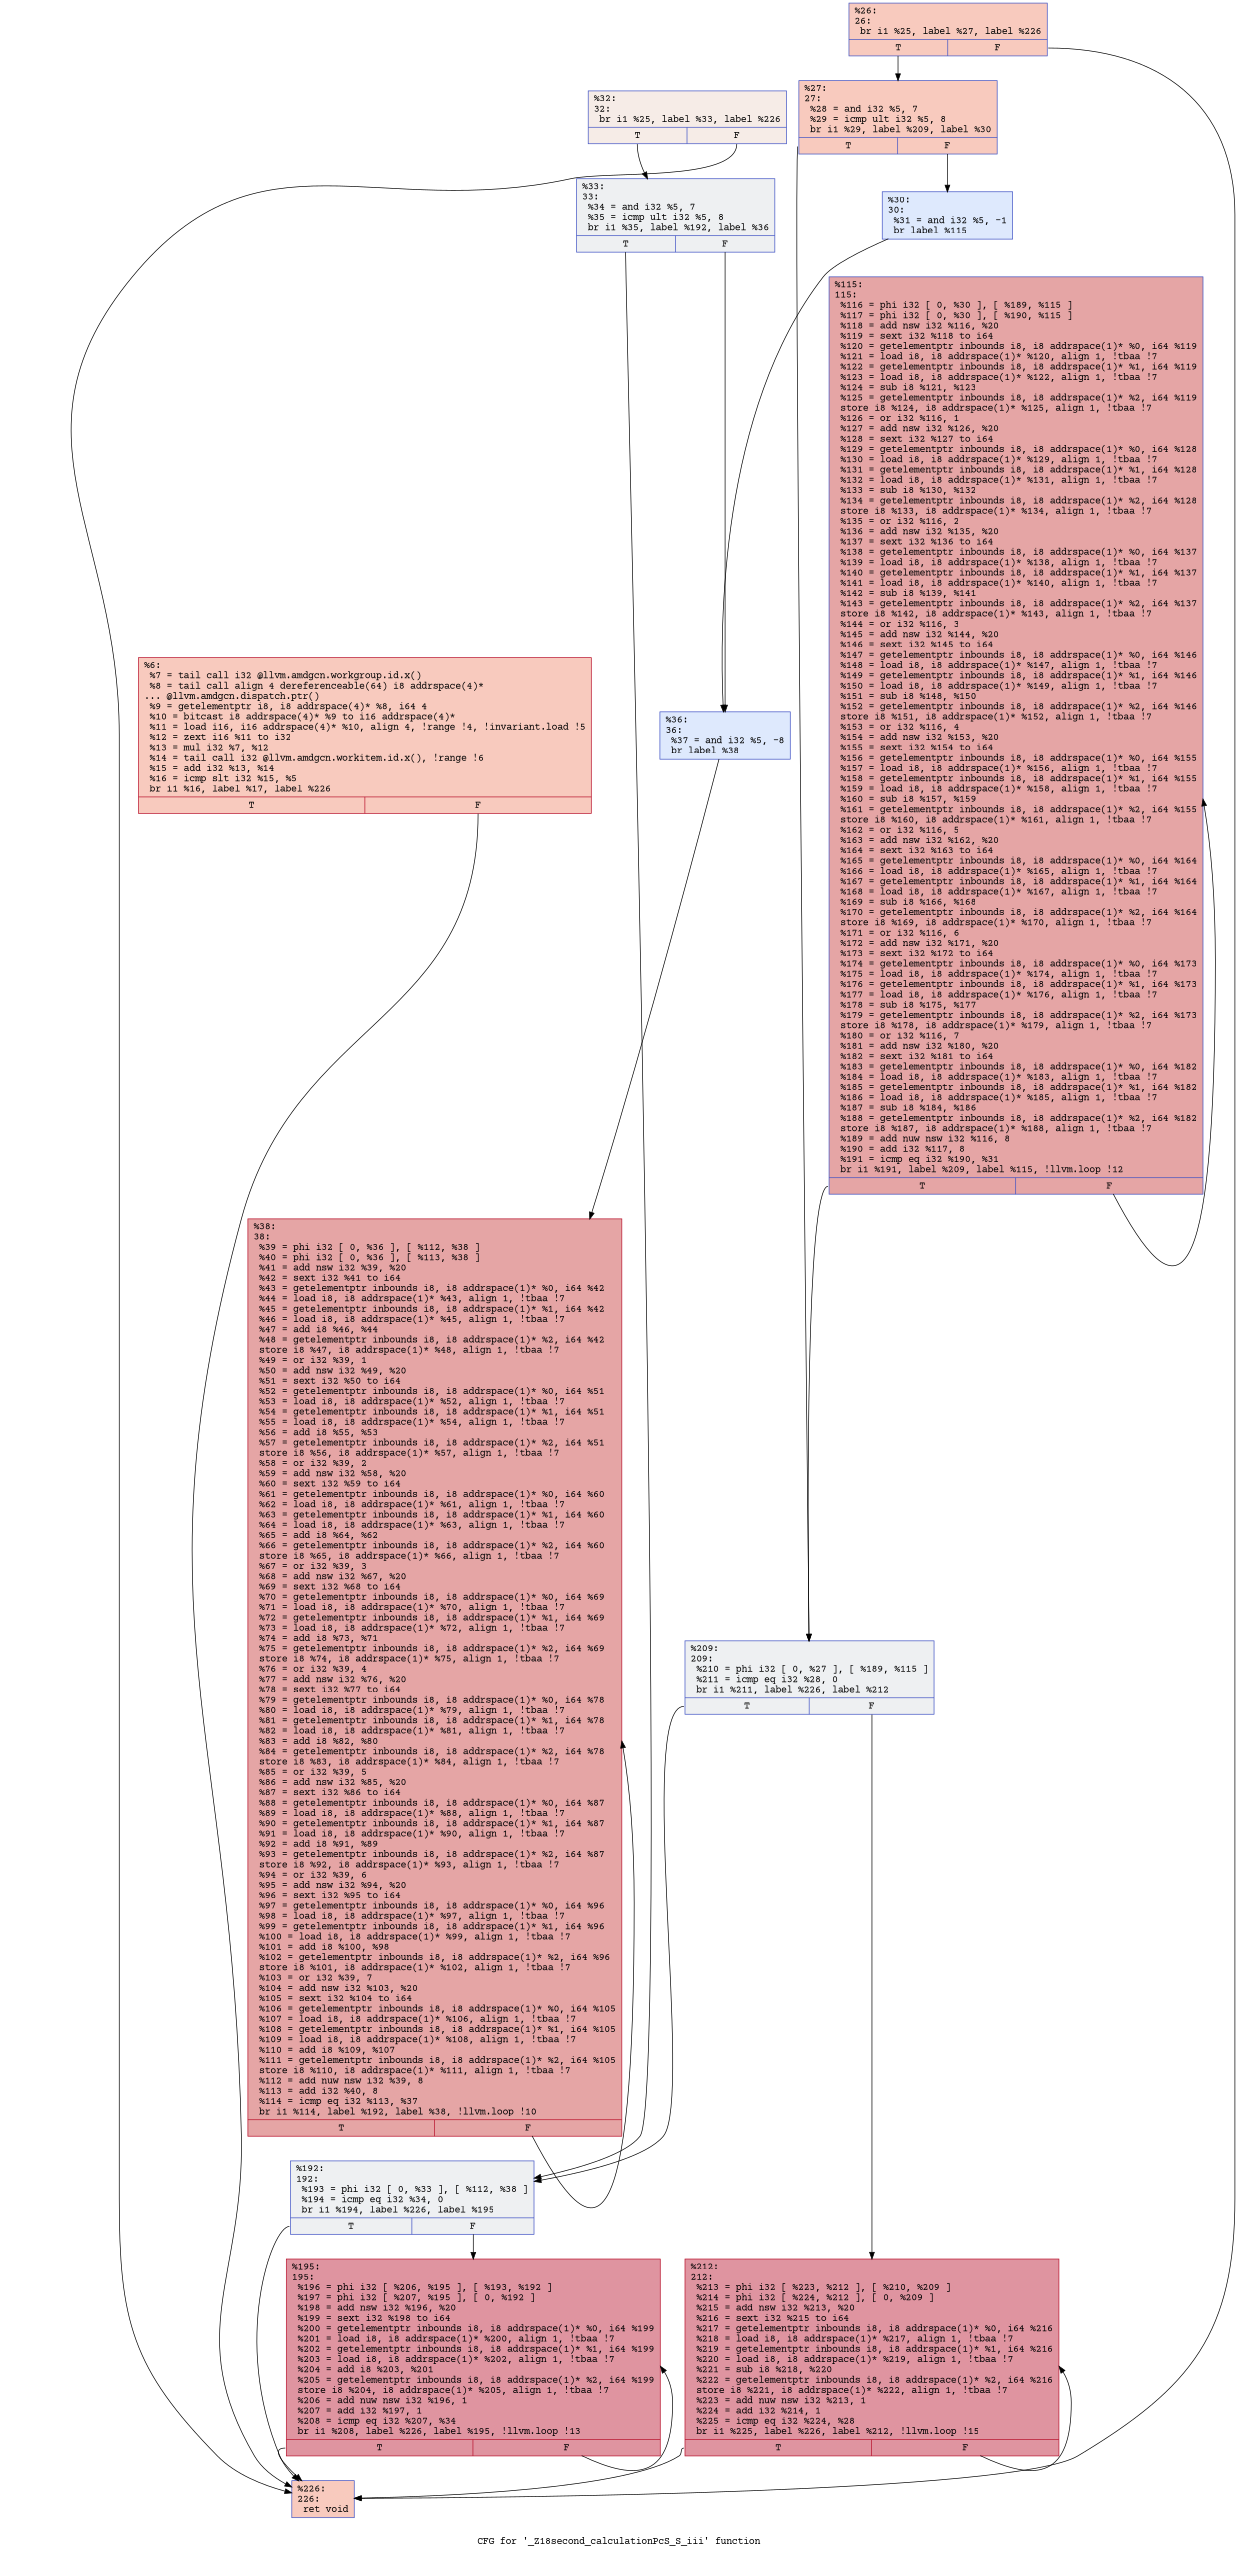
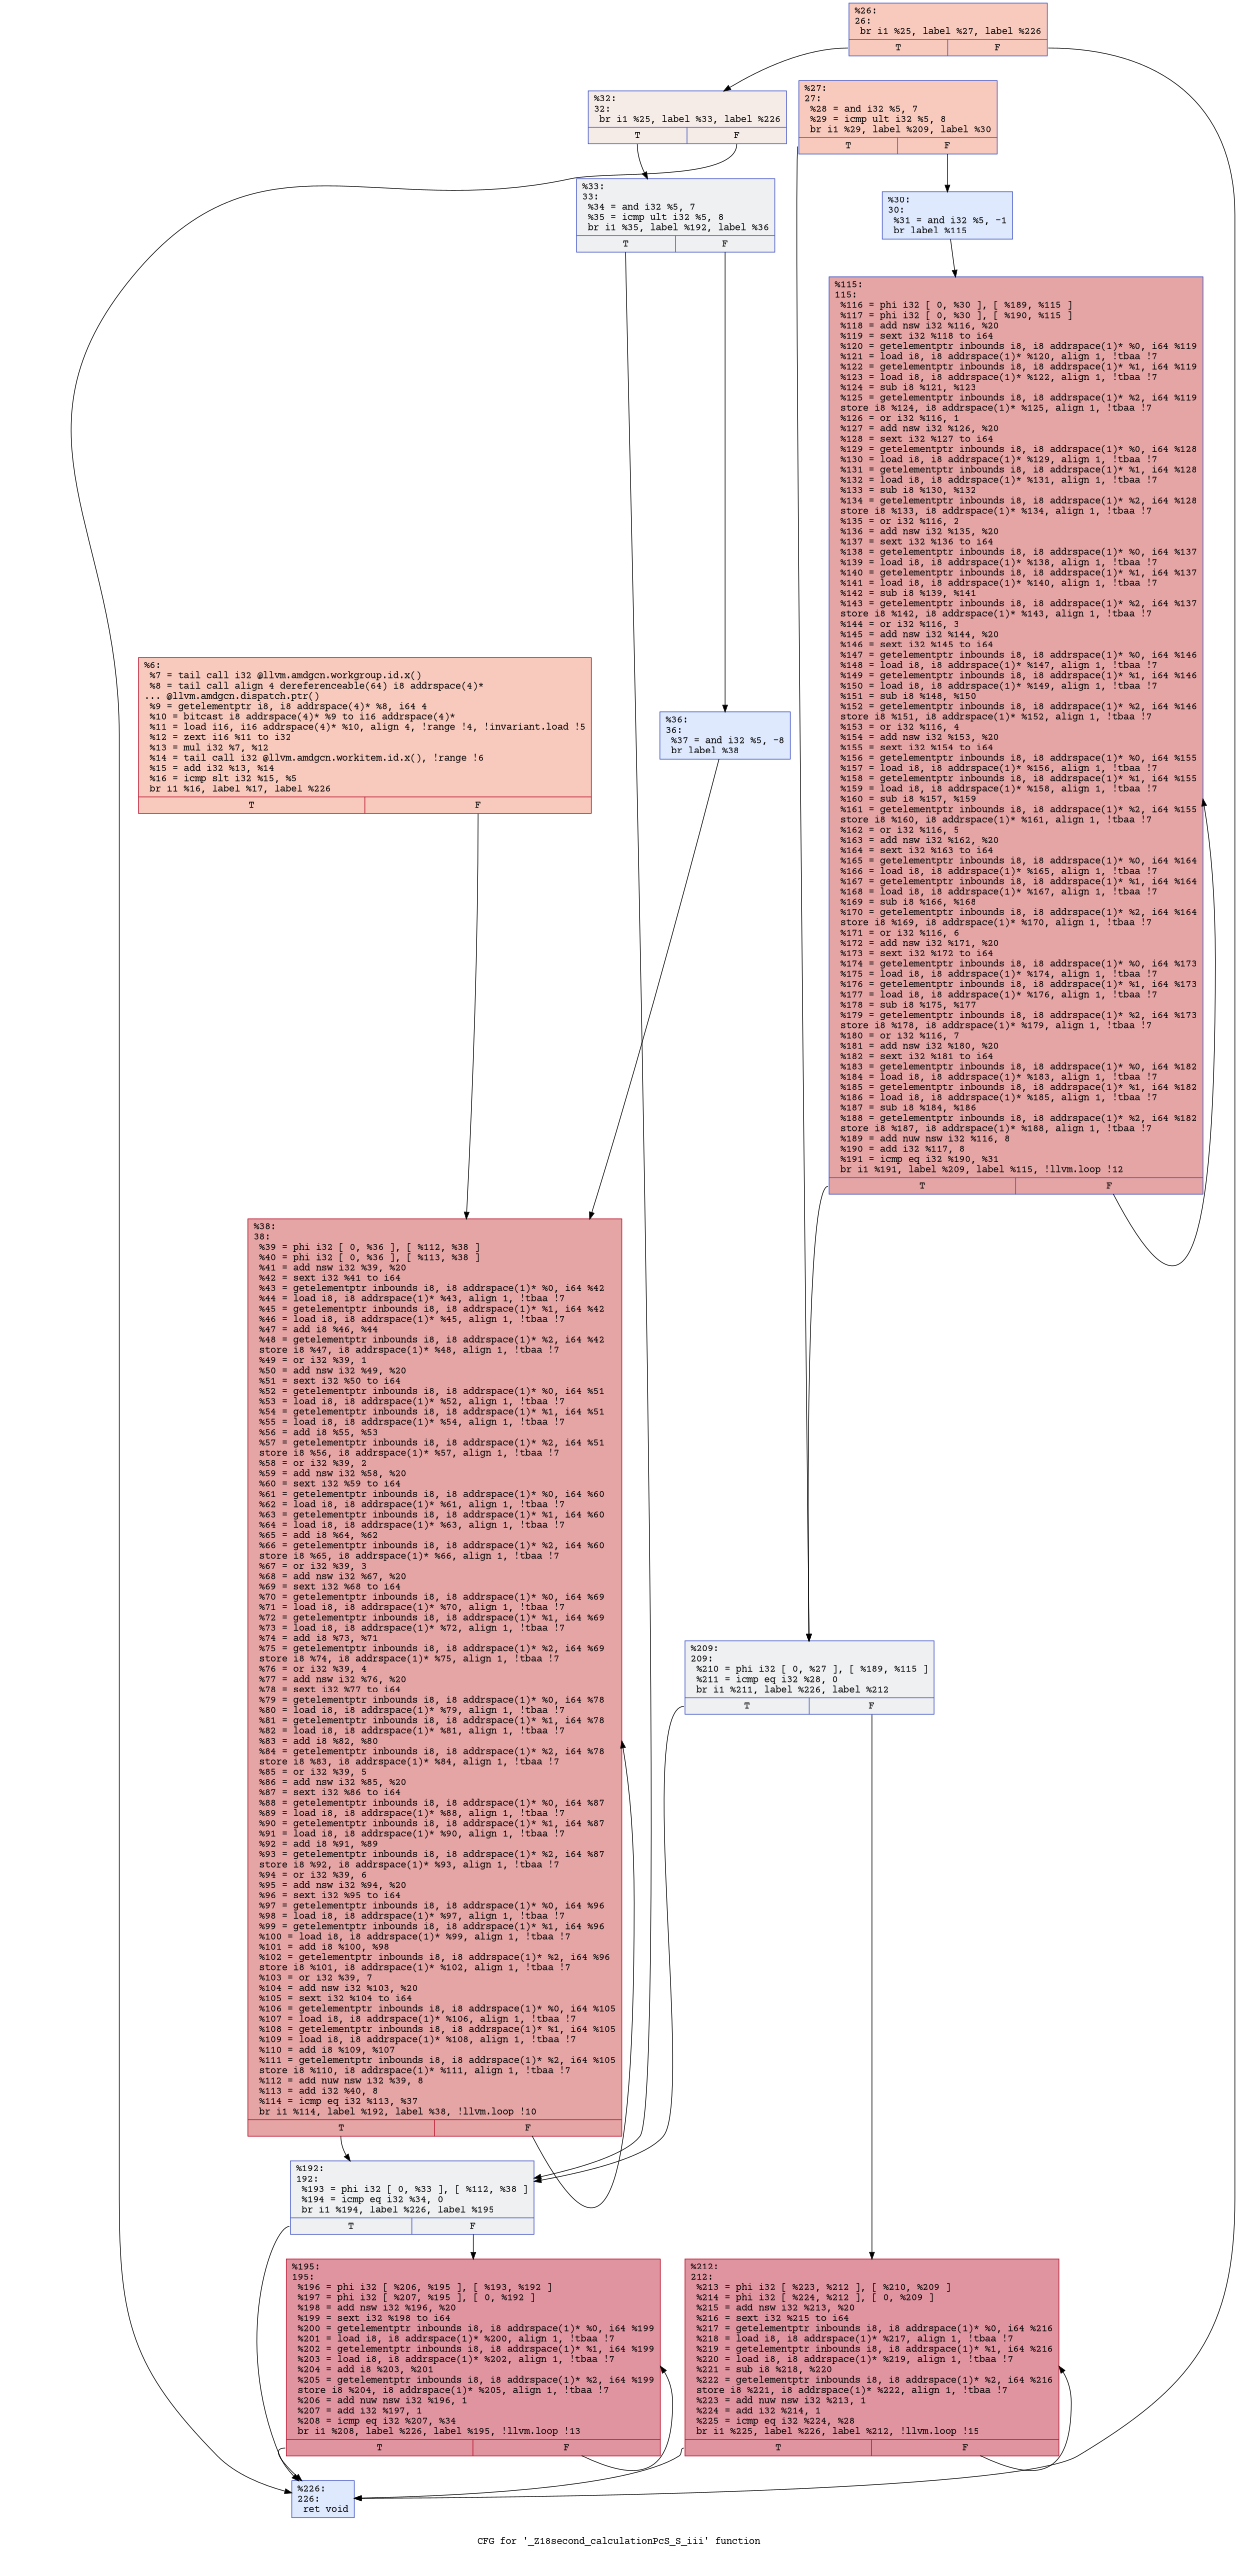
edge "%26:" -> "%27:": now "%26:" -> "%32:"
edge "%30:" -> "%36:": now "%30:" -> "%115:"
edge "%6:" -> "%226:": now "%6:" -> "%38:"
edge "%38:" -> "%192:": added
node "%226:": fillcolor #ef886b70 -> #b5cdfa70
